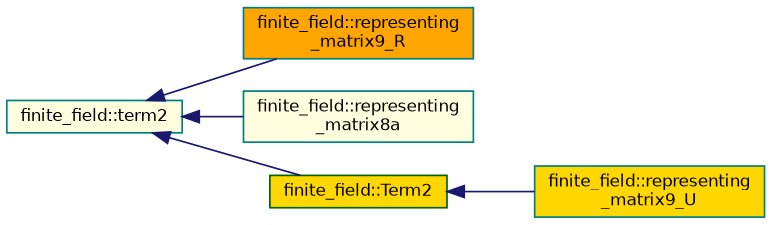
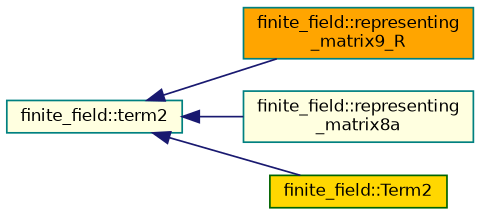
node "finite_field::representing _matrix9_U": removed
